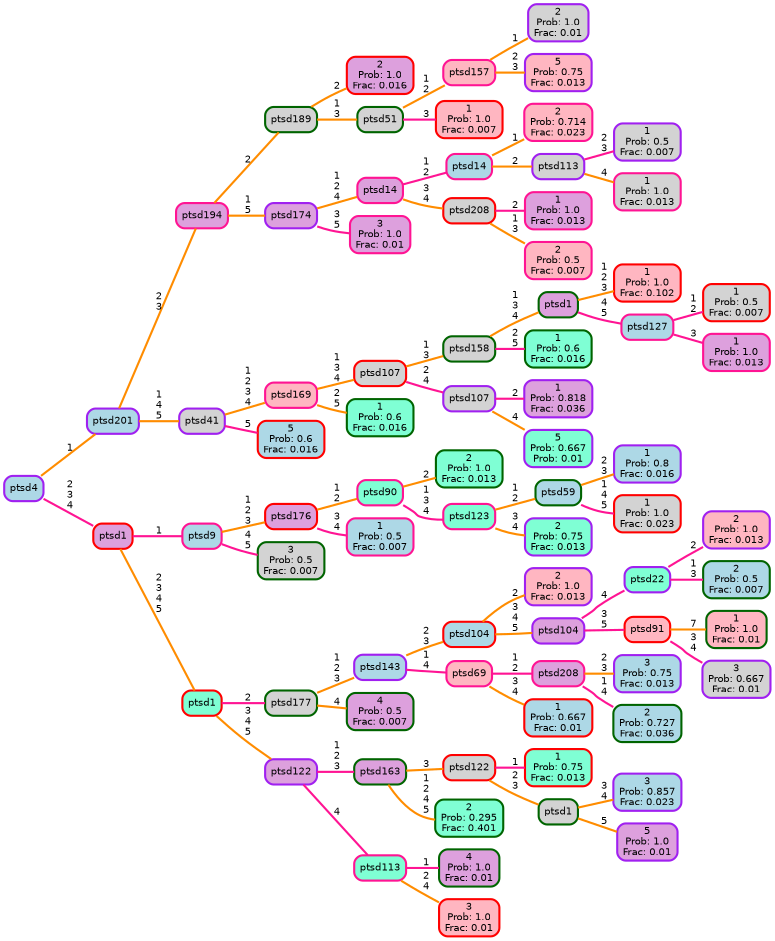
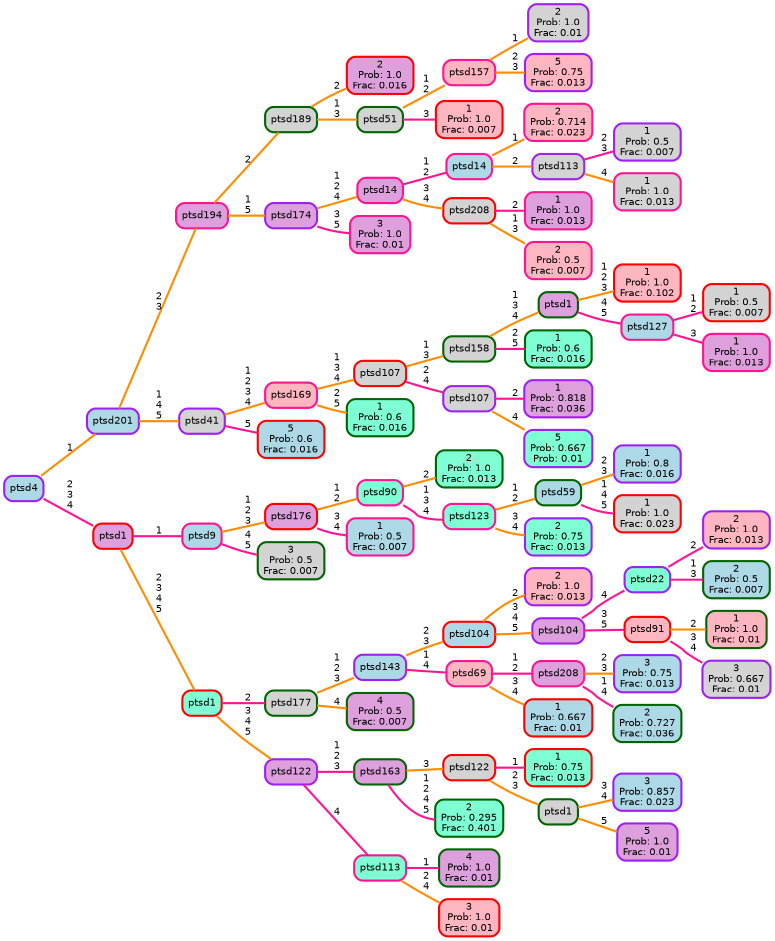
edge "ptsd91" -- "1 Prob: 1.0 Frac: 0.01": label " 7" -> " 2"
edge "ptsd163" -- "2 Prob: 0.295 Frac: 0.401": color darkorange -> deeppink
